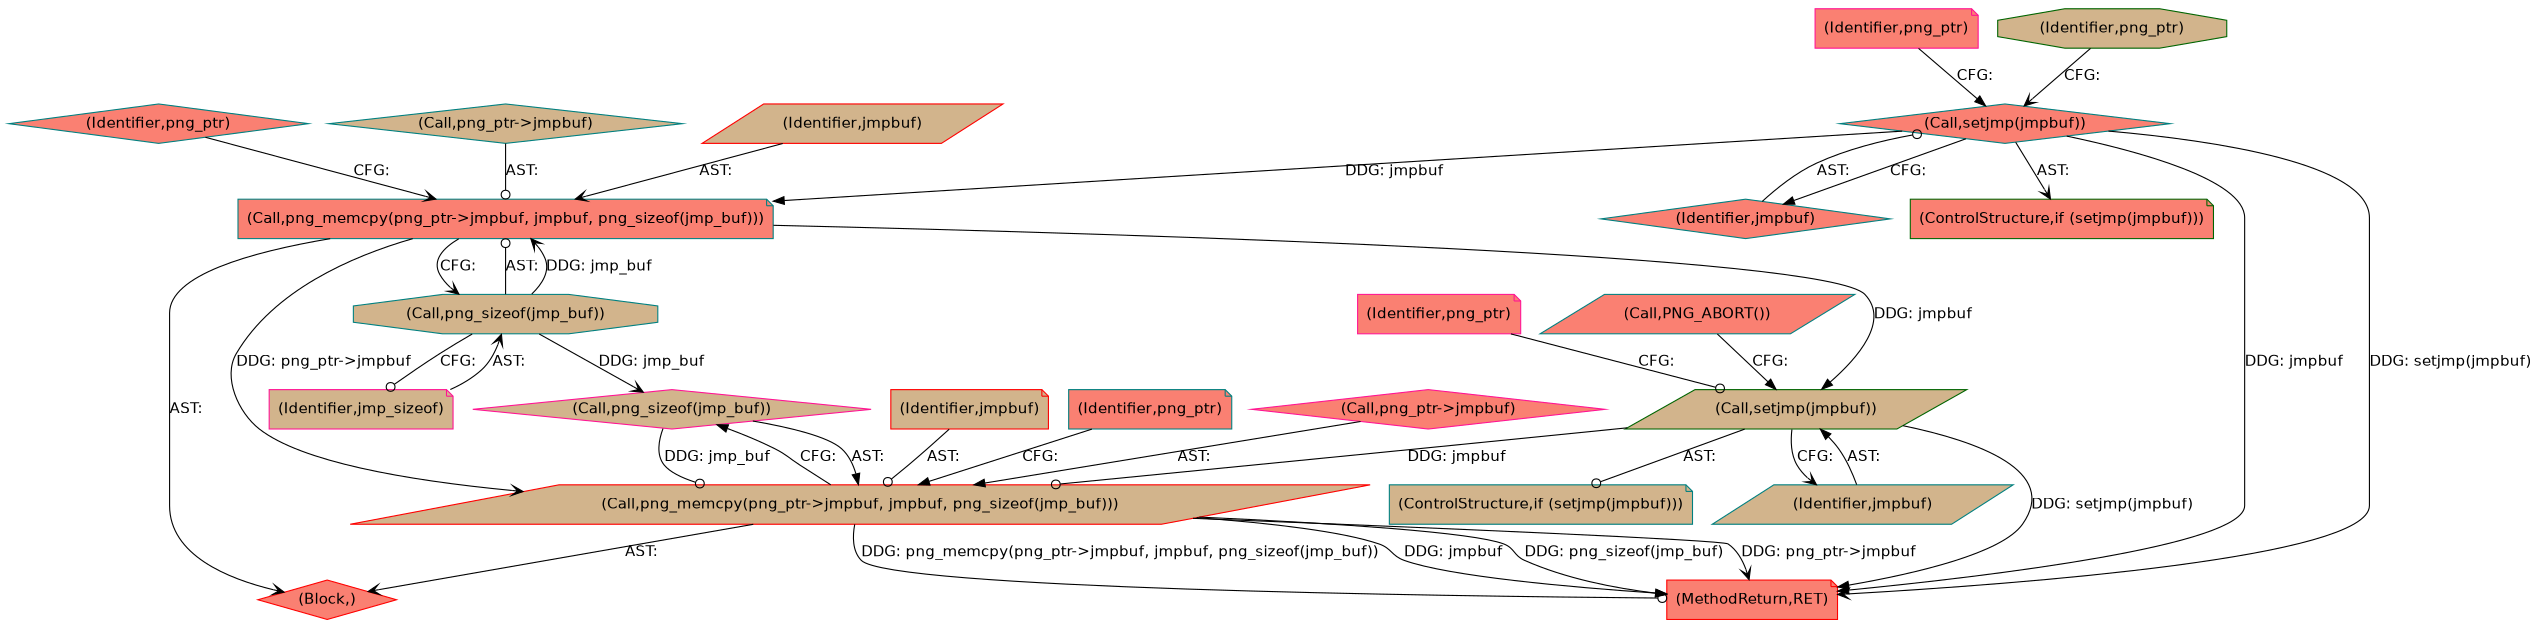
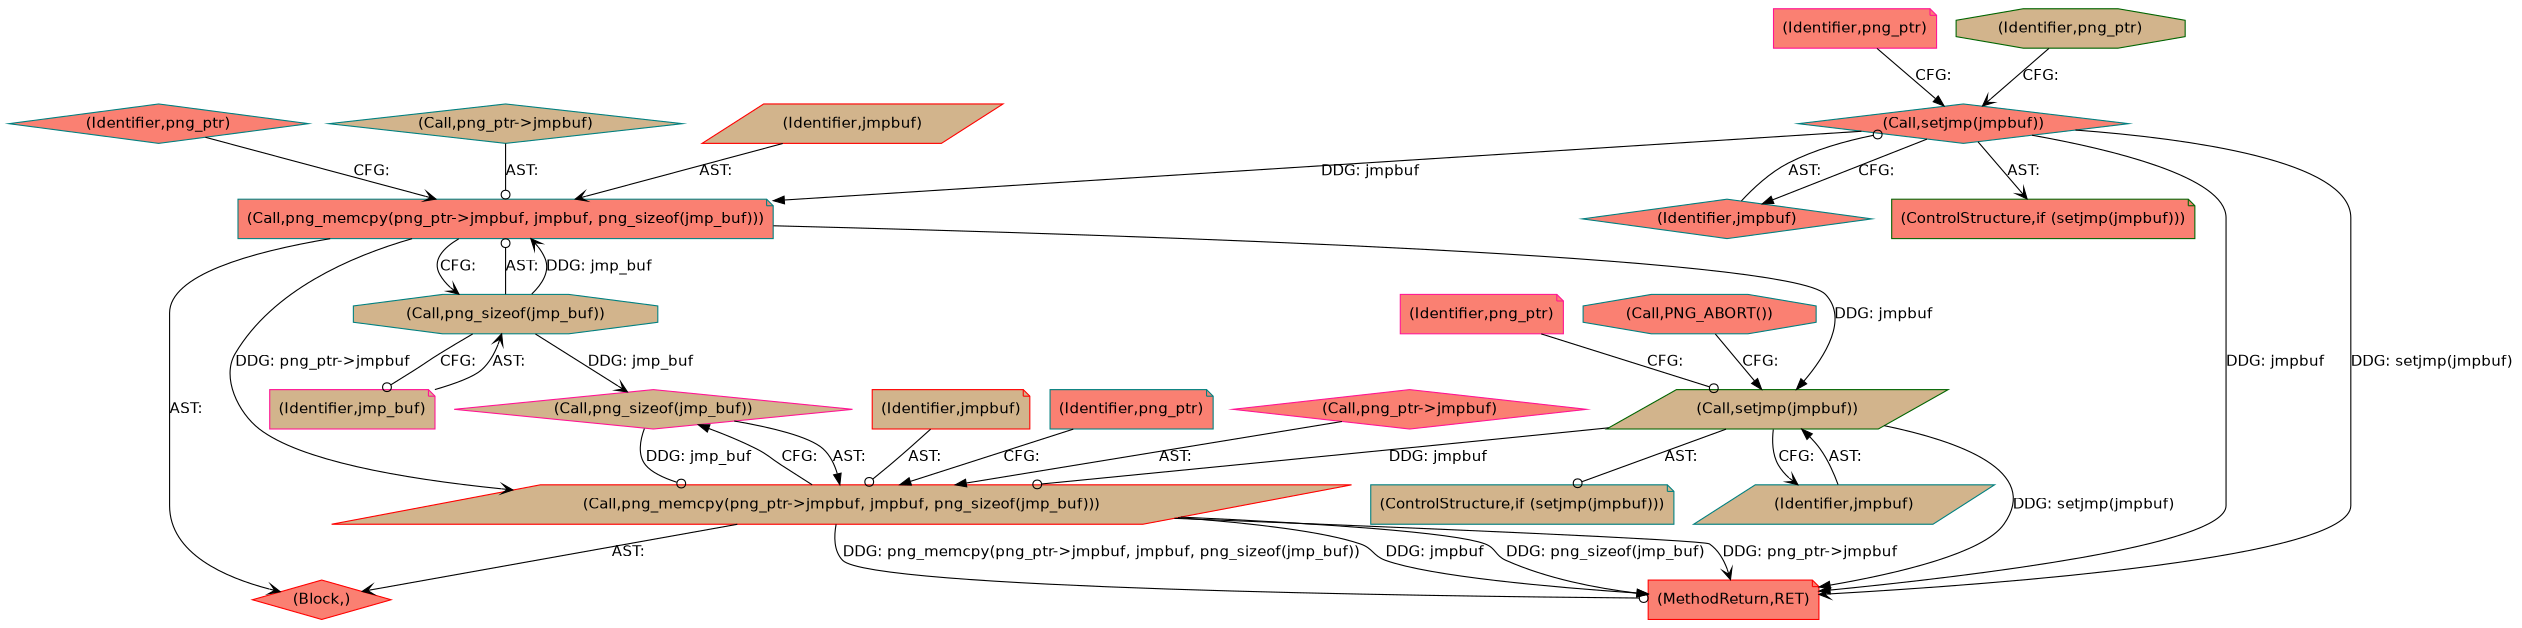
node "(Call,PNG_ABORT())": shape parallelogram -> octagon
node "(Identifier,jmp_sizeof)": label "(Identifier,jmp_sizeof)" -> "(Identifier,jmp_buf)"
